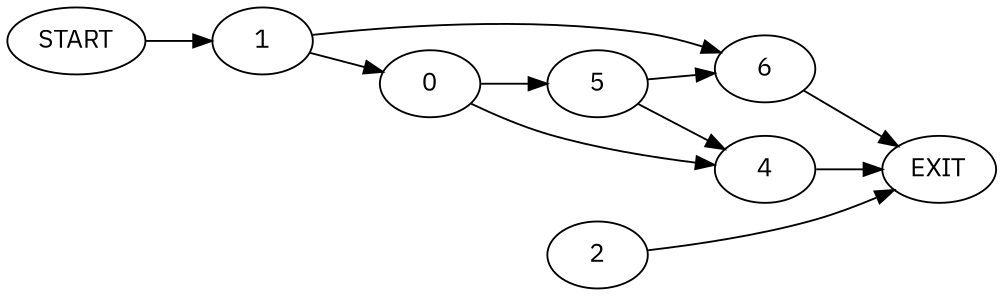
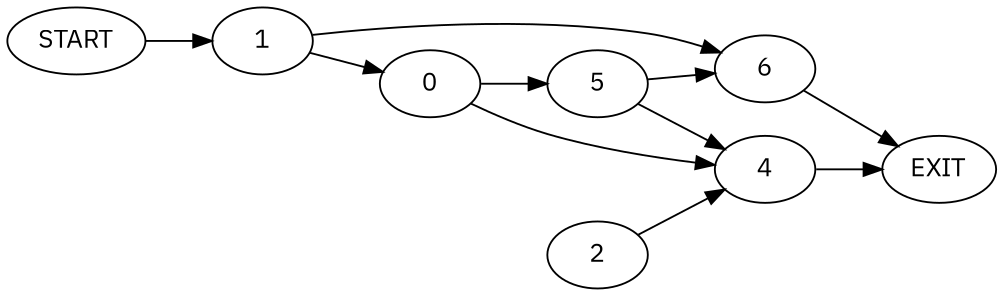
edge "2" -> "EXIT": now "2" -> "4"
